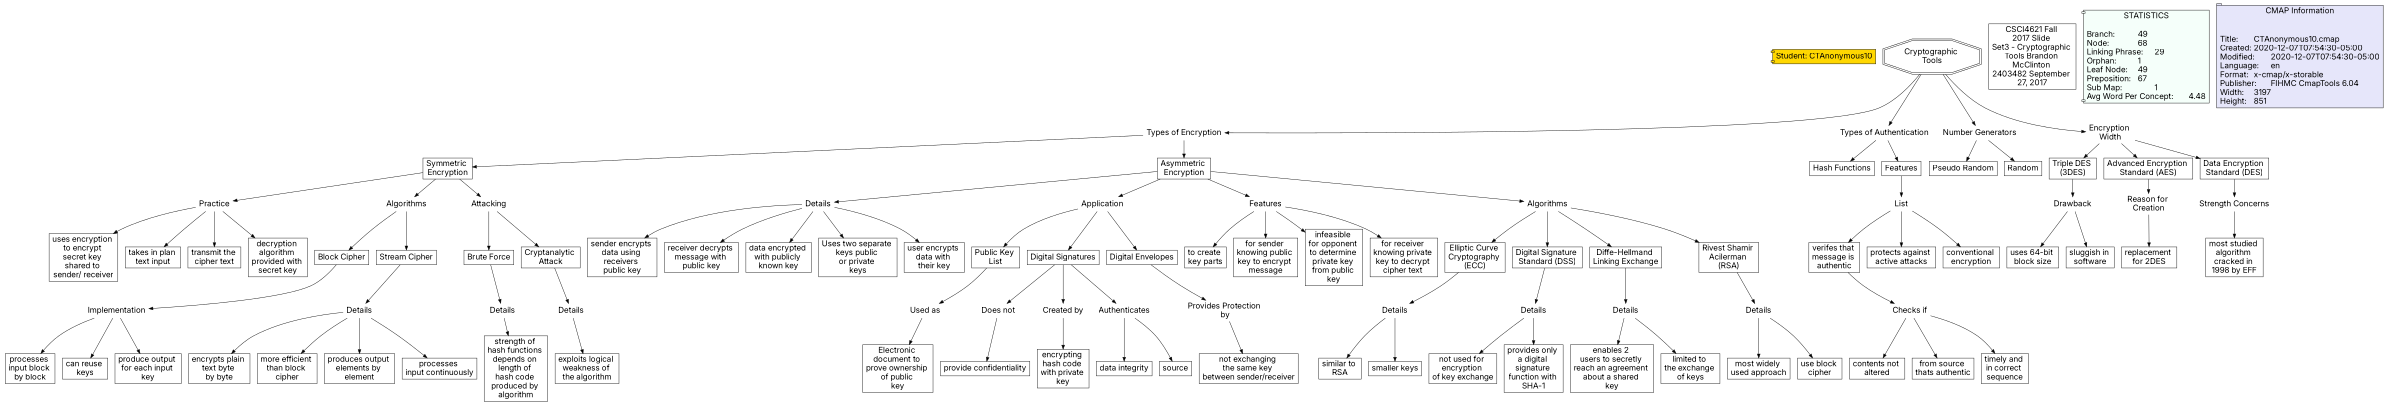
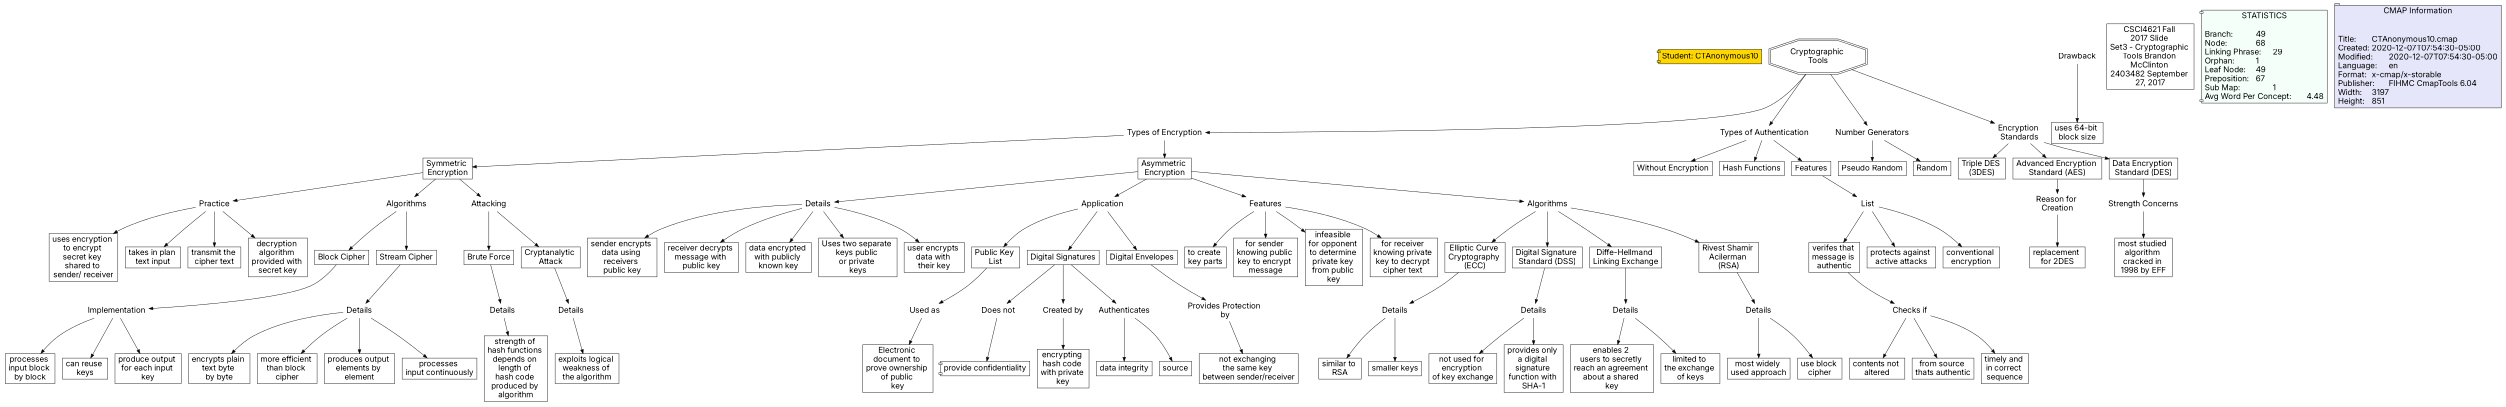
node "Encryption Width": label "Encryption Width" -> "Encryption Standards"
node "Without Encryption": added
edge "Triple DES (3DES)" -> "Drawback": removed
node "sluggish in software": removed
node "provide confidentiality": shape box -> component
